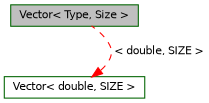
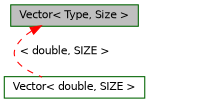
edge "Vector< Type, Size >" -> "Vector< double, SIZE >": reversed
